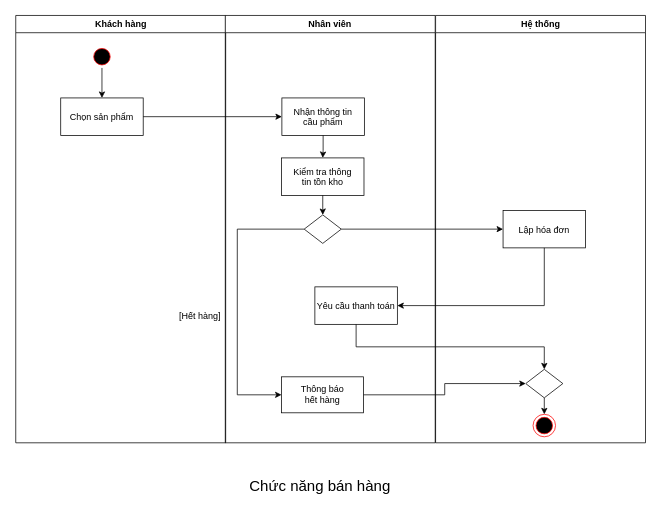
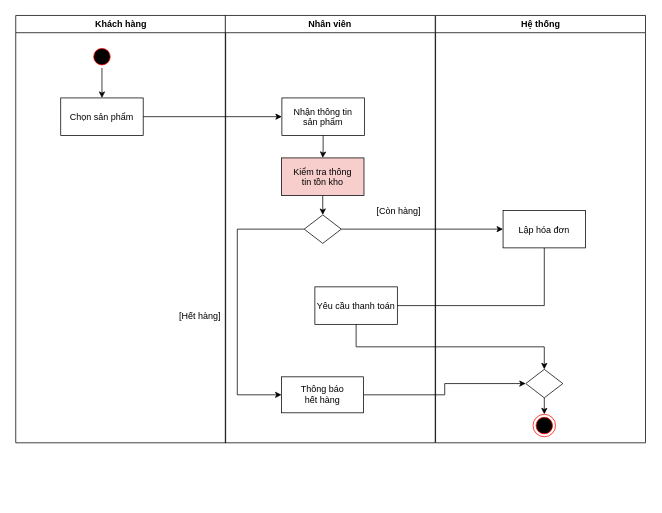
node "Nhận thông tin cầu phẩm": label "Nhận thông tin cầu phẩm" -> "Nhận thông tin sản phẩm"
node "Kiểm tra thông tin tồn kho": fillcolor #ffffff -> #f8cecc
node "[Còn hàng]": added
edge "Lập hóa đơn" -> "Yêu cầu thanh toán": arrowhead classic -> none
node "Chức năng bán hàng": removed
